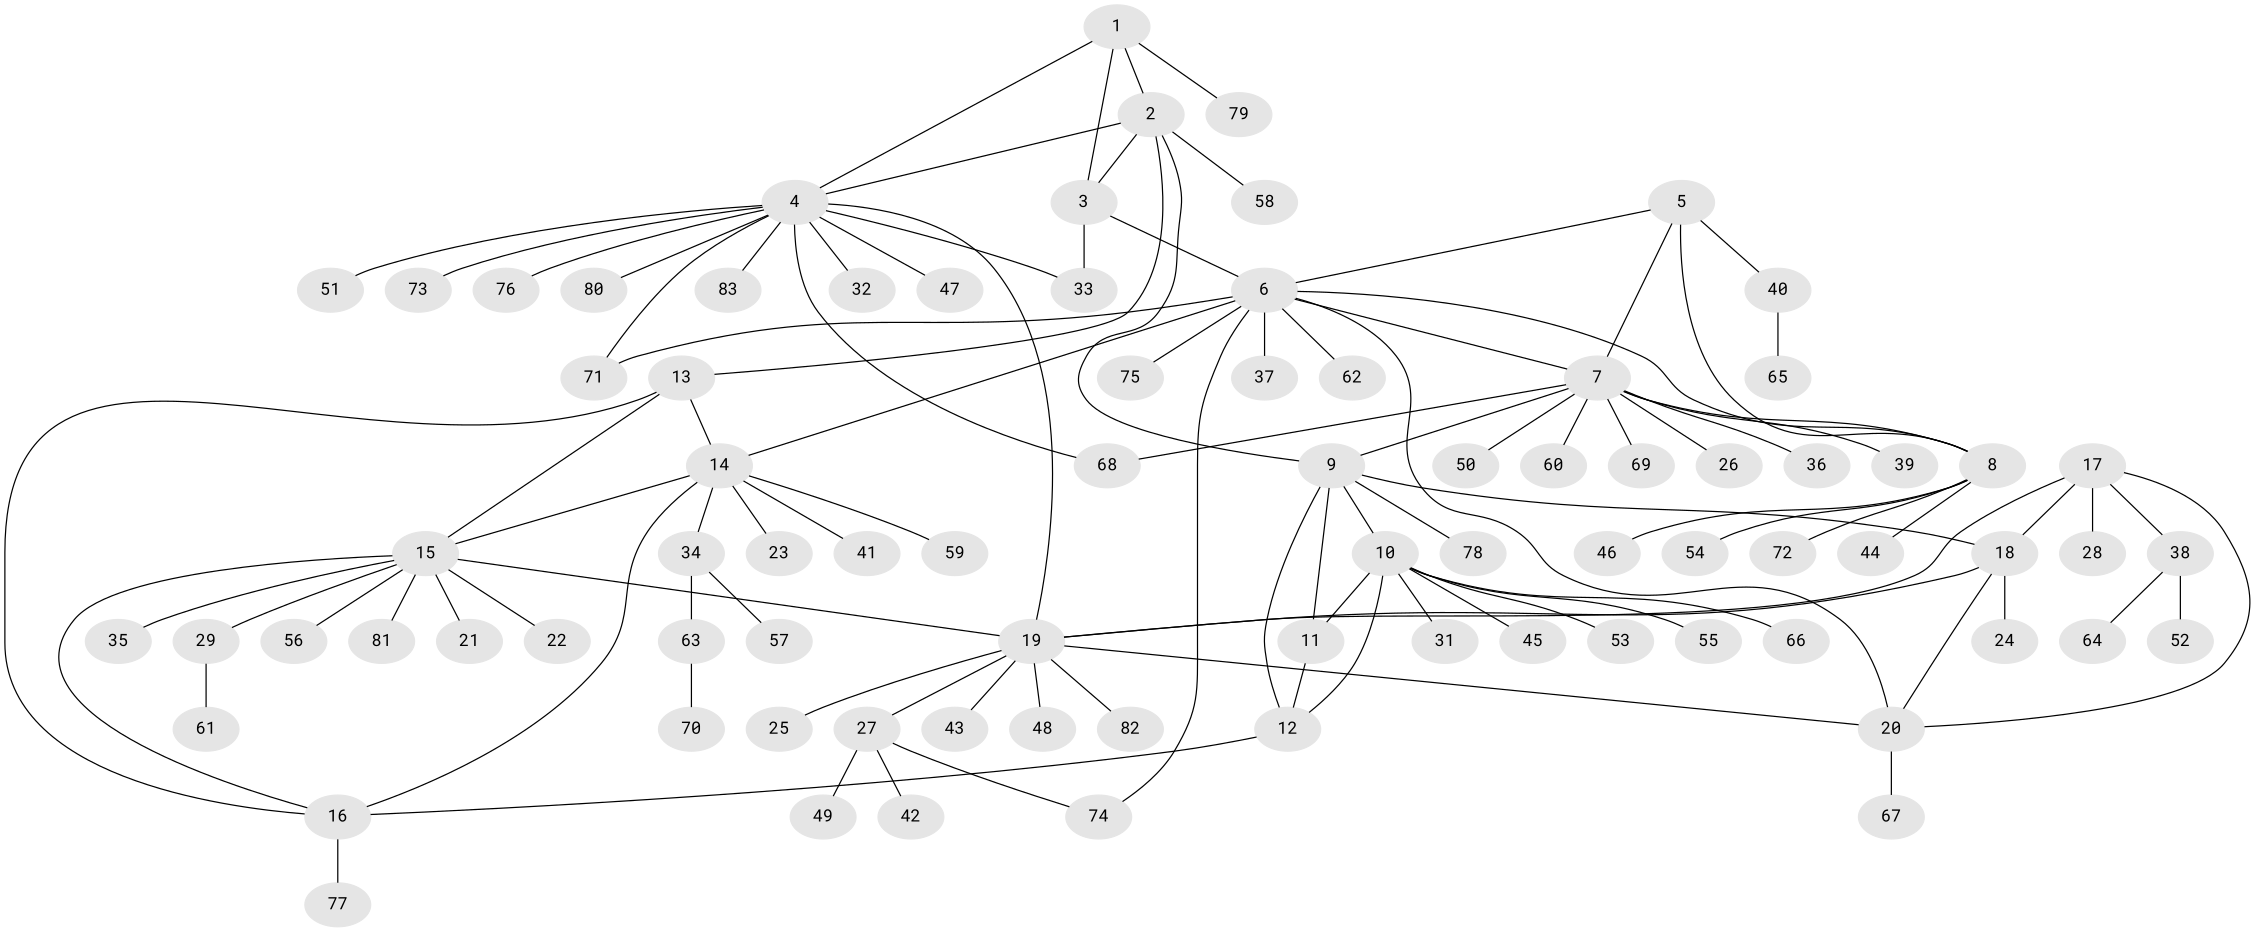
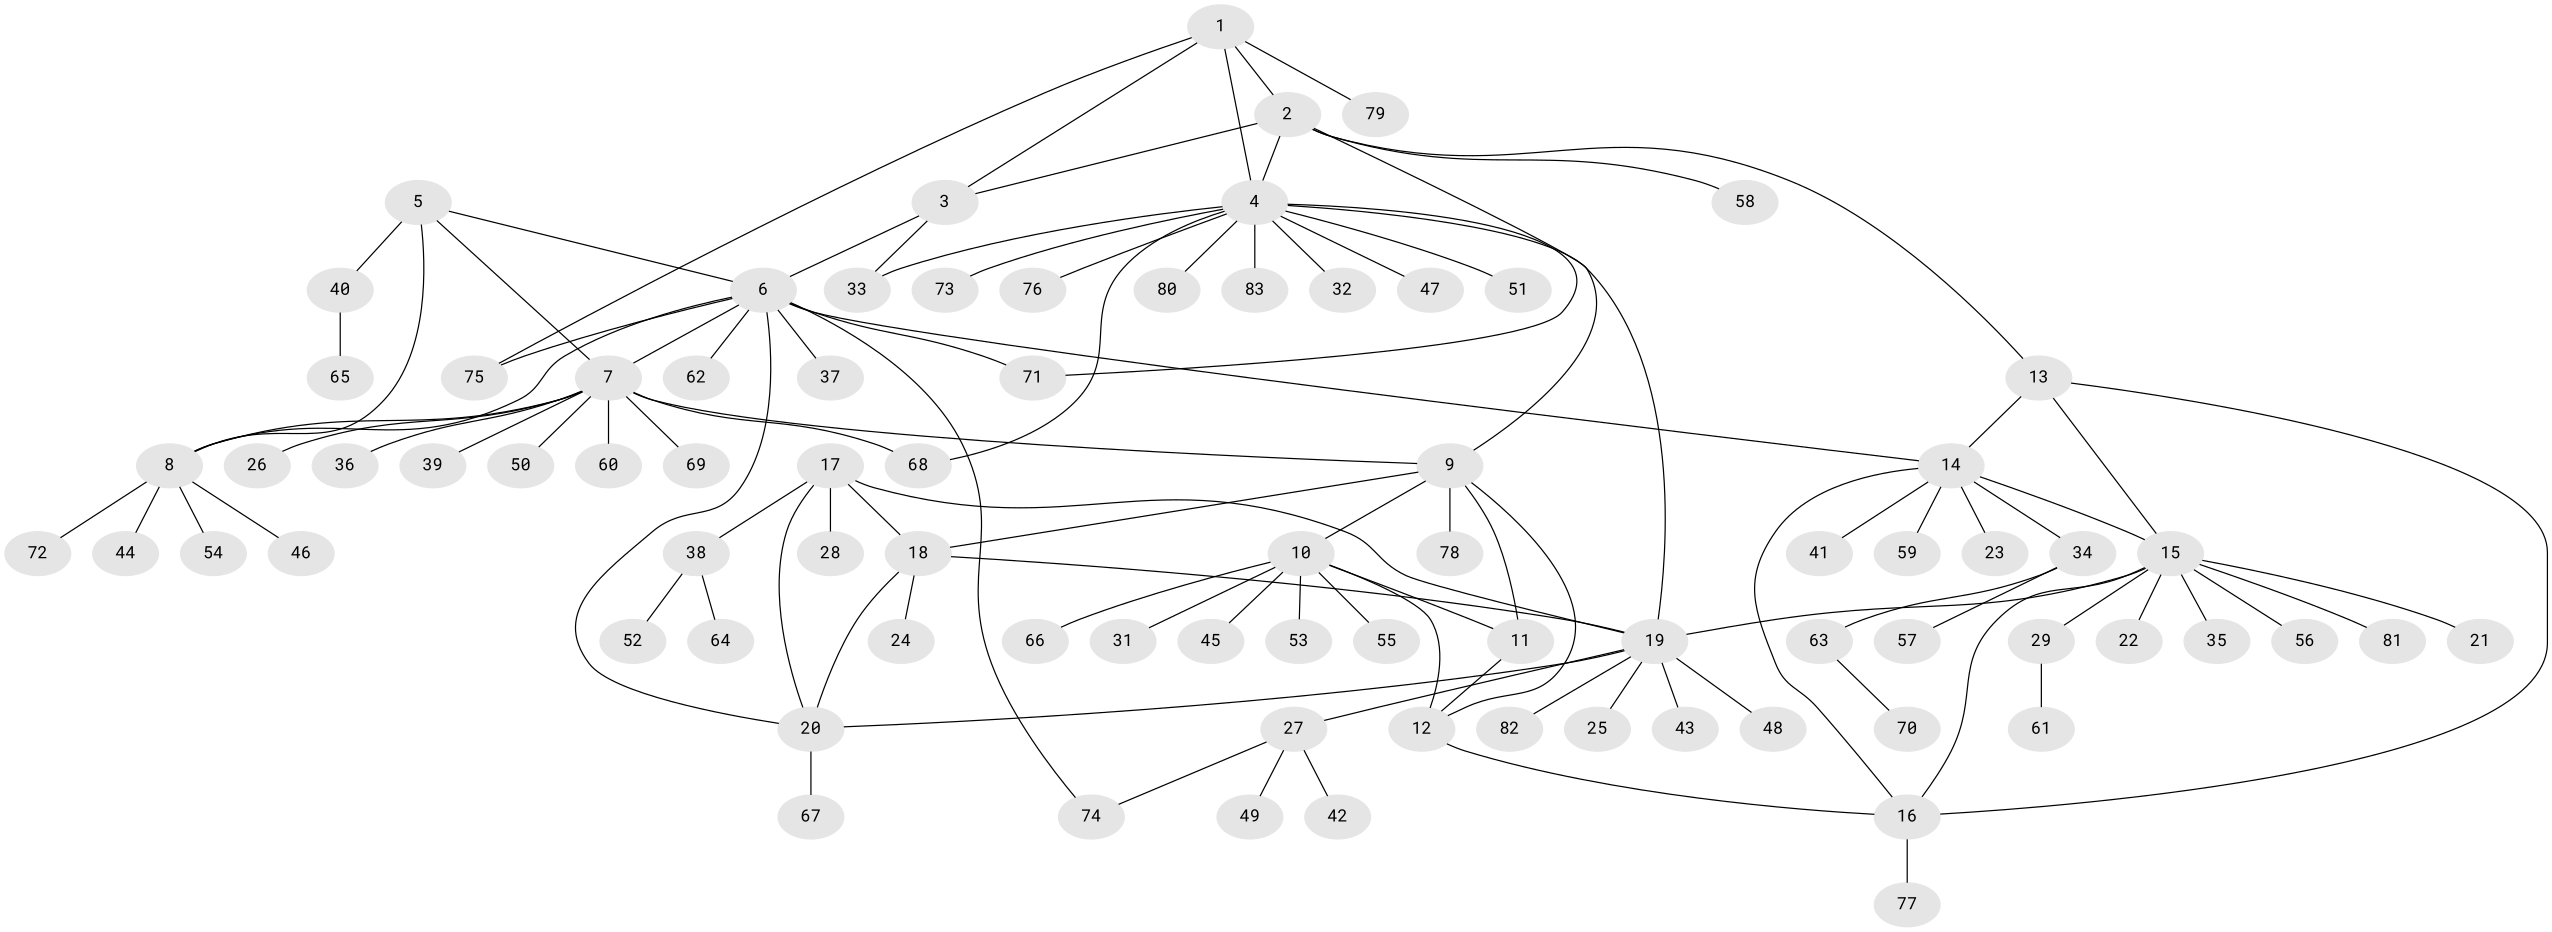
edge "1" -- "75": added
